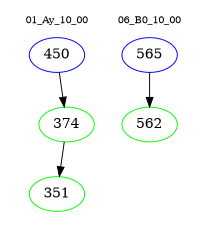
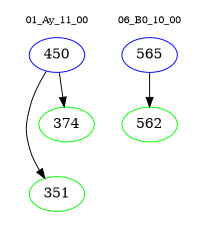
cluster "01_Ay_10_00": label "01_Ay_10_00" -> "01_Ay_11_00"
edge "374" -> "351": now "450" -> "351"
